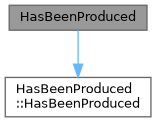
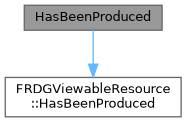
node "HasBeenProduced ::HasBeenProduced": label "HasBeenProduced ::HasBeenProduced" -> "FRDGViewableResource ::HasBeenProduced"
